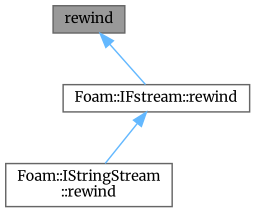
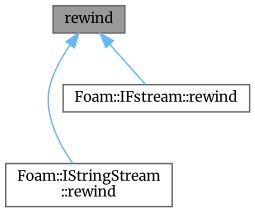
edge "Foam::IStringStream ::rewind" -> "Foam::IFstream::rewind": now "Foam::IStringStream ::rewind" -> "rewind"
